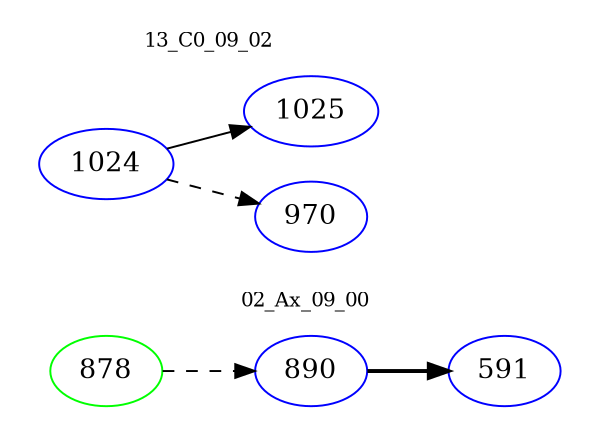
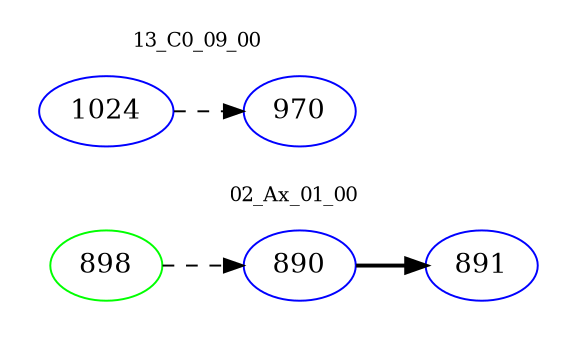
cluster "13_C0_09_02": label "13_C0_09_02" -> "13_C0_09_00"
node "1025": removed
cluster "02_Ax_09_00": label "02_Ax_09_00" -> "02_Ax_01_00"
node "878": label "878" -> "898"
node "591": label "591" -> "891"
